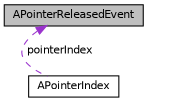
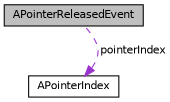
edge "APointerIndex" -> "APointerReleasedEvent": reversed
